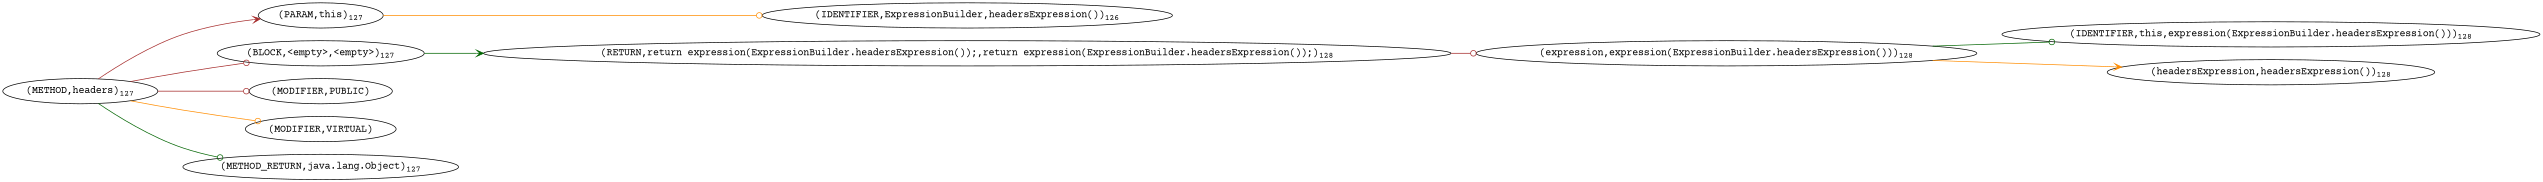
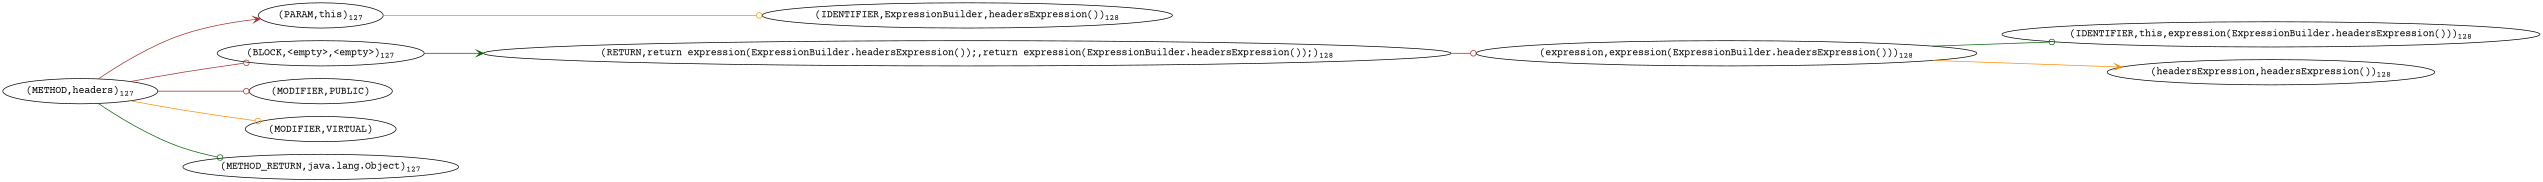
node "(IDENTIFIER,ExpressionBuilder,headersExpression())": text "126" -> "128"
